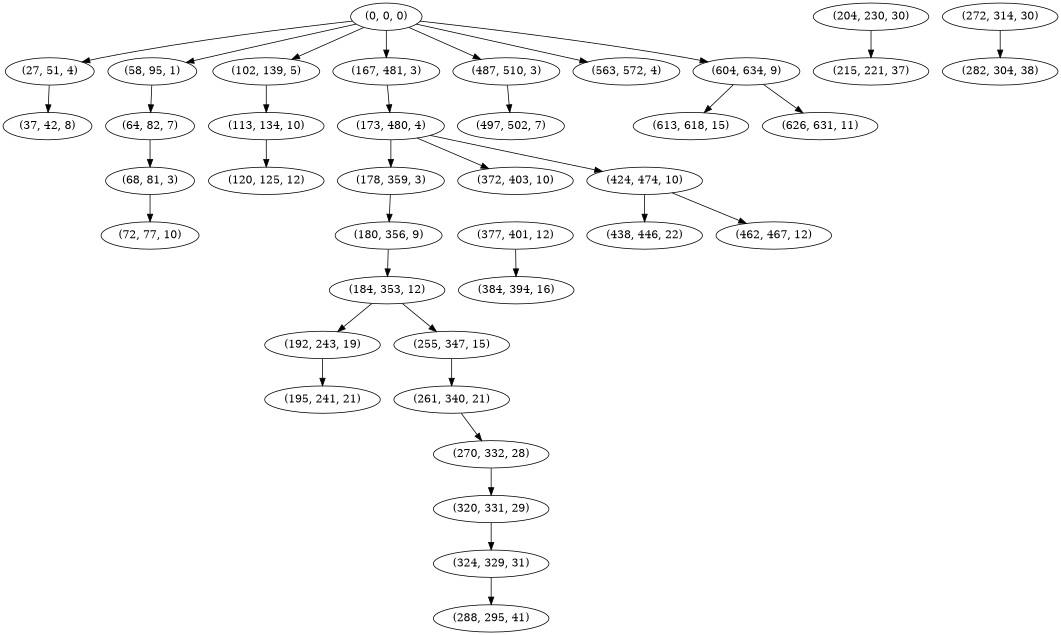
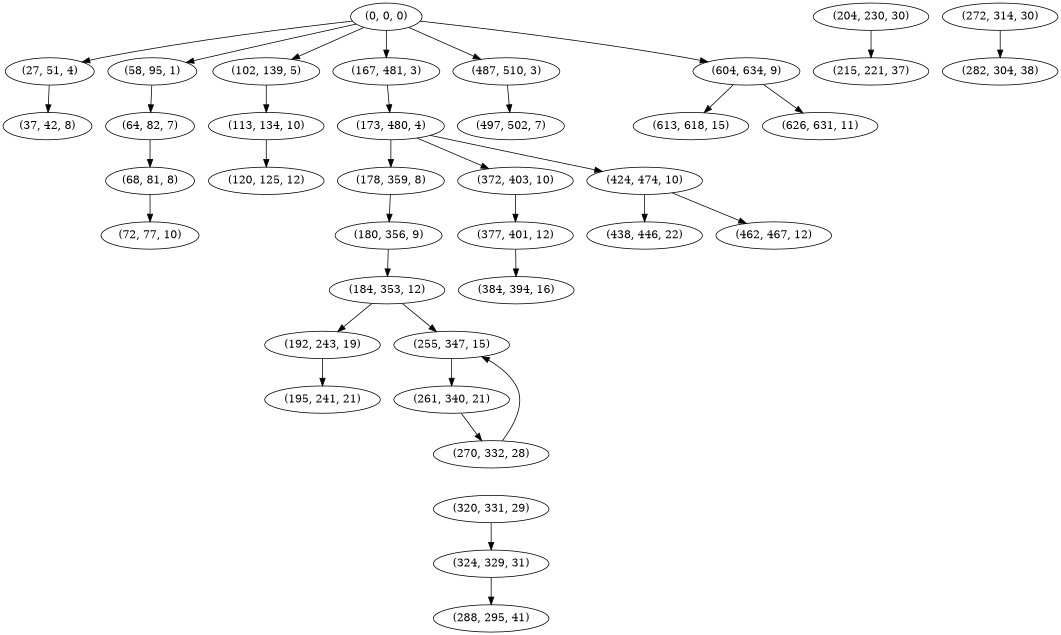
node "(563, 572, 4)": removed
node "(68, 81, 3)": label "(68, 81, 3)" -> "(68, 81, 8)"
node "(178, 359, 3)": label "(178, 359, 3)" -> "(178, 359, 8)"
edge "(372, 403, 10)" -> "(377, 401, 12)": added
edge "(270, 332, 28)" -> "(320, 331, 29)": now "(270, 332, 28)" -> "(255, 347, 15)"
